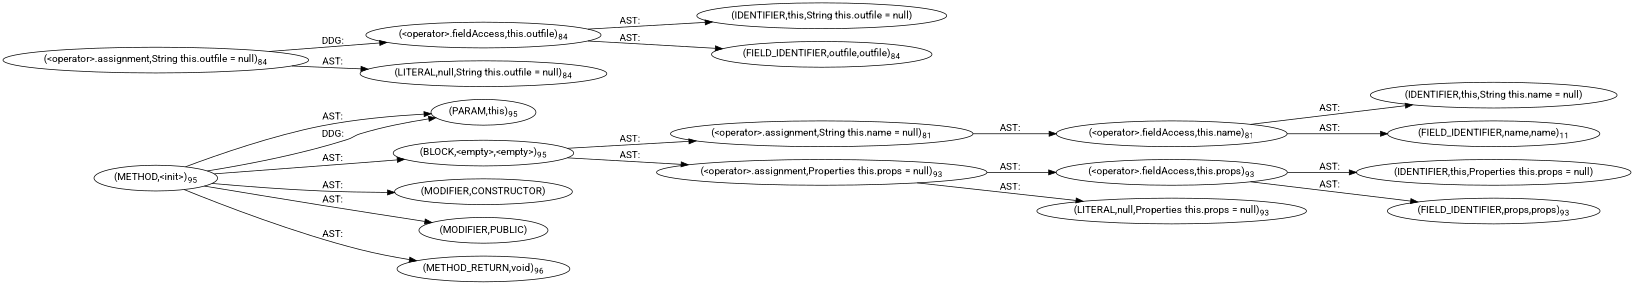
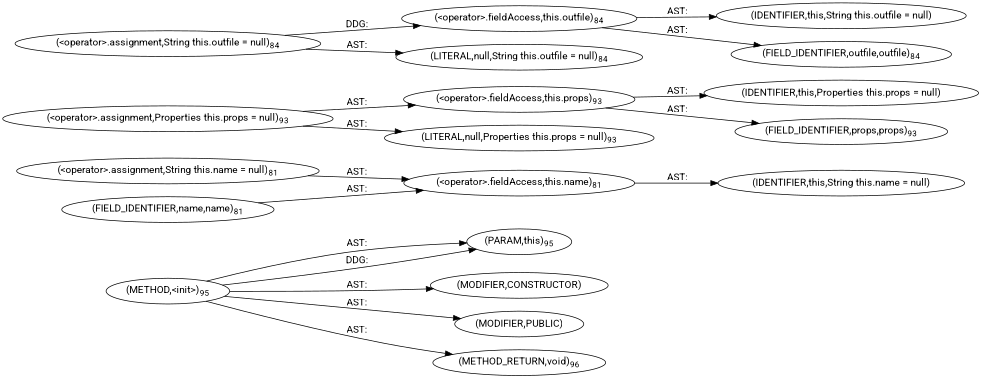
node "(FIELD_IDENTIFIER,name,name)": text "11" -> "81"
edge "(<operator>.fieldAccess,this.name)" -> "(FIELD_IDENTIFIER,name,name)": reversed
node "(BLOCK,<empty>,<empty>)": removed
